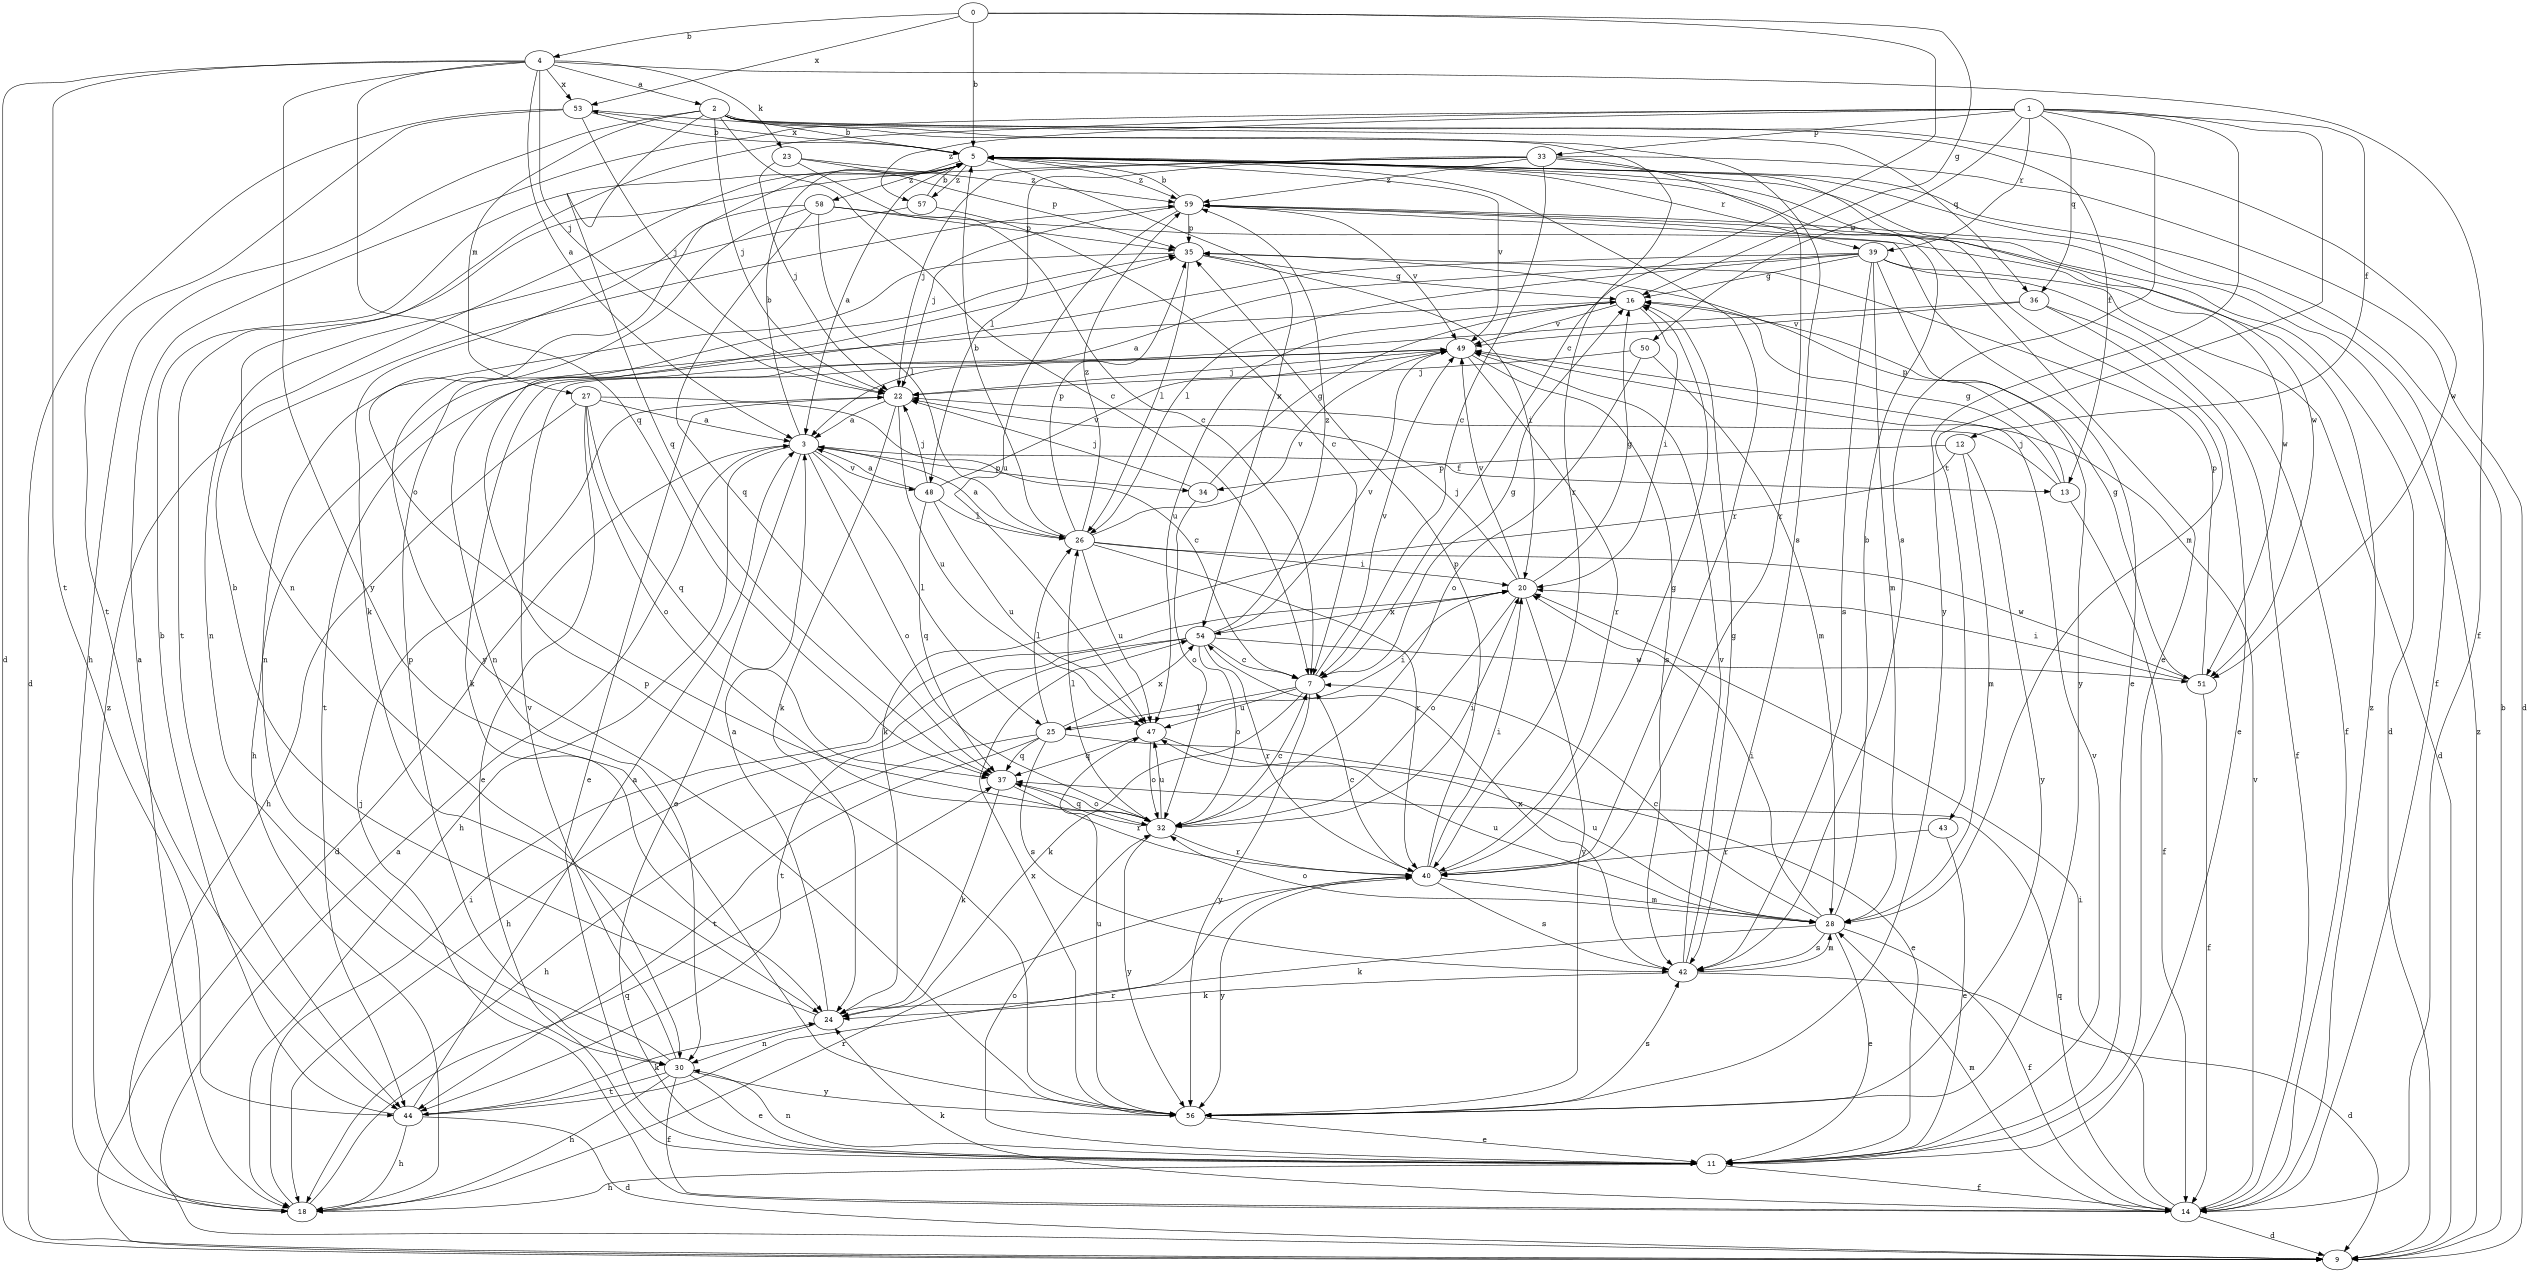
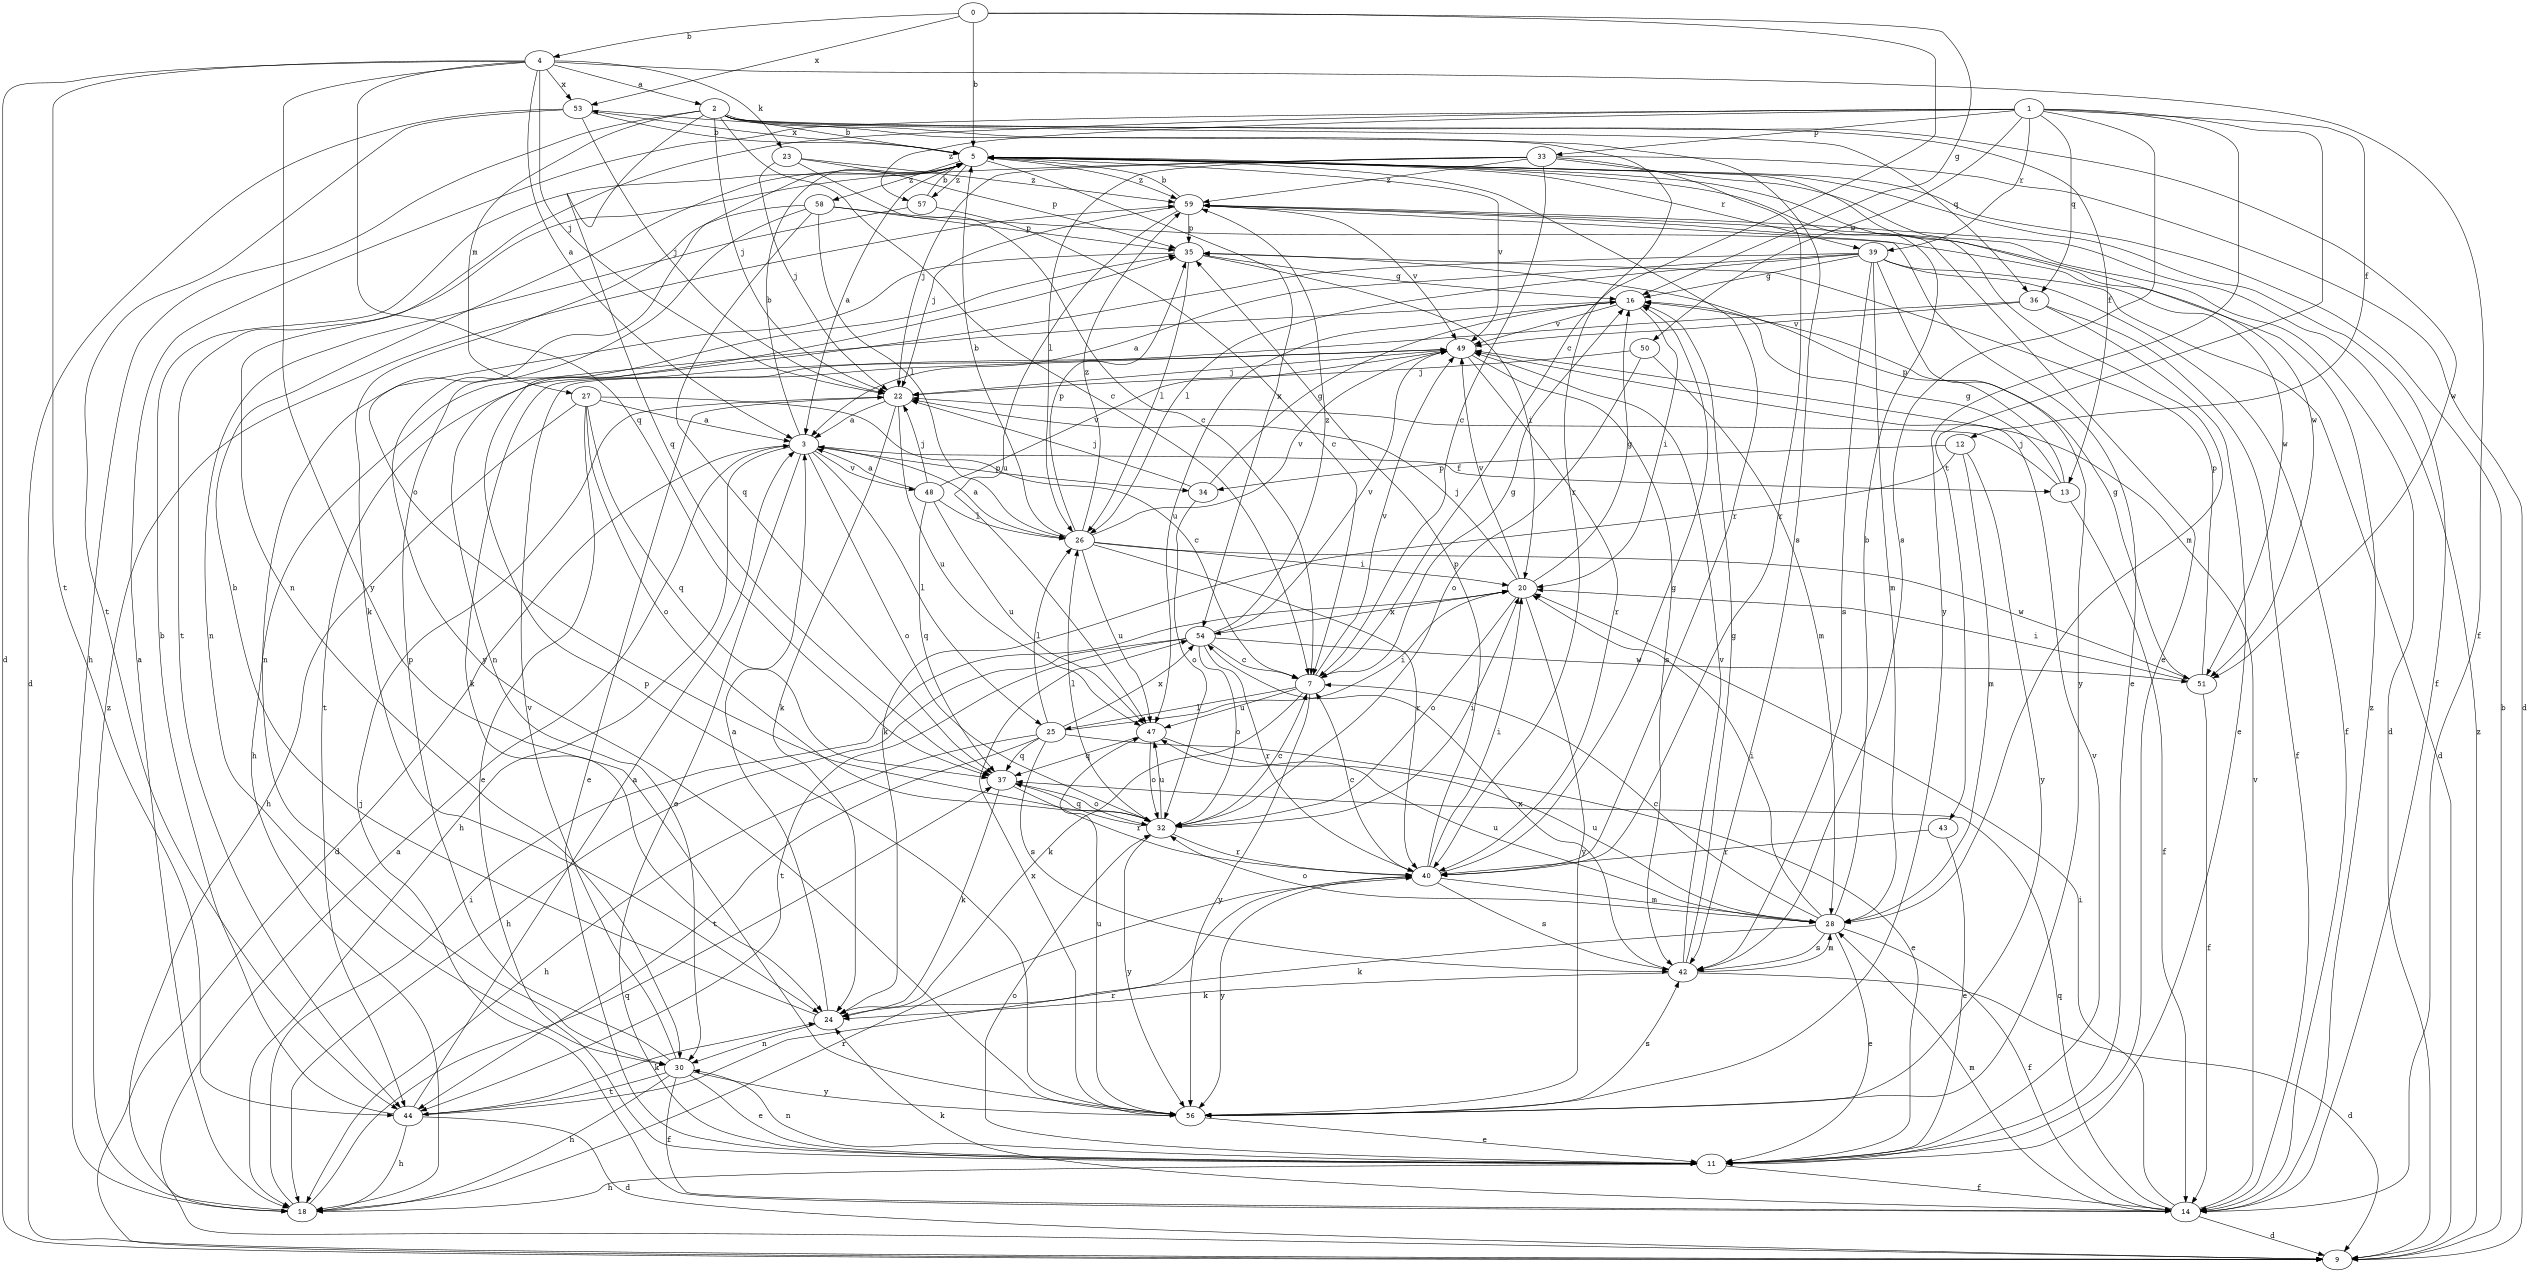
edge "33" -> "48": now "33" -> "26"
